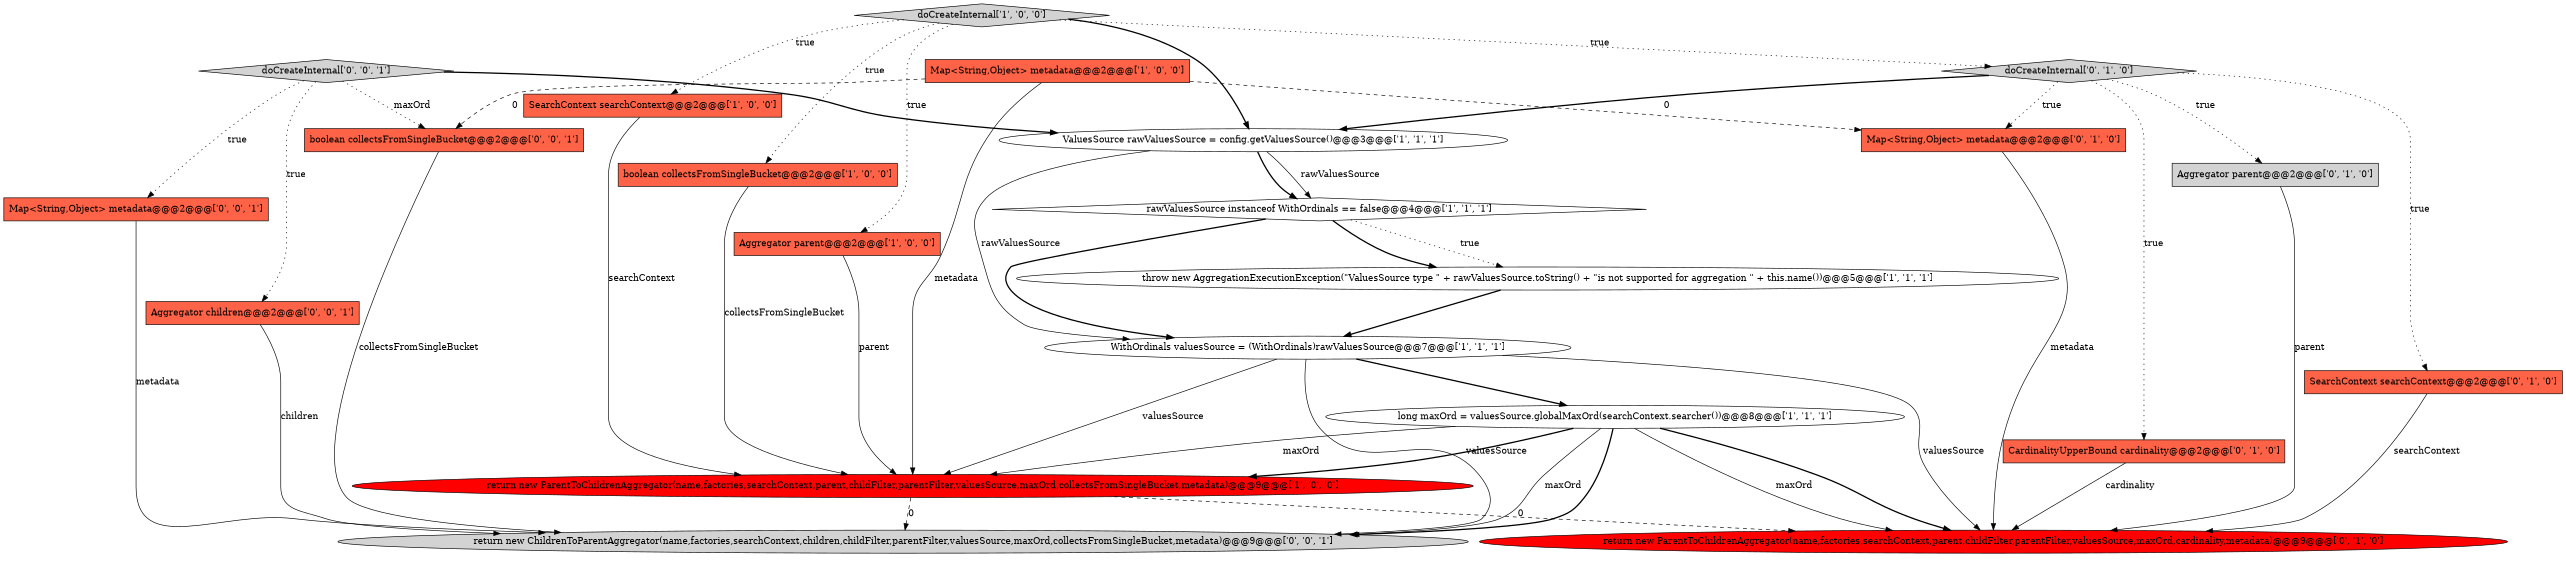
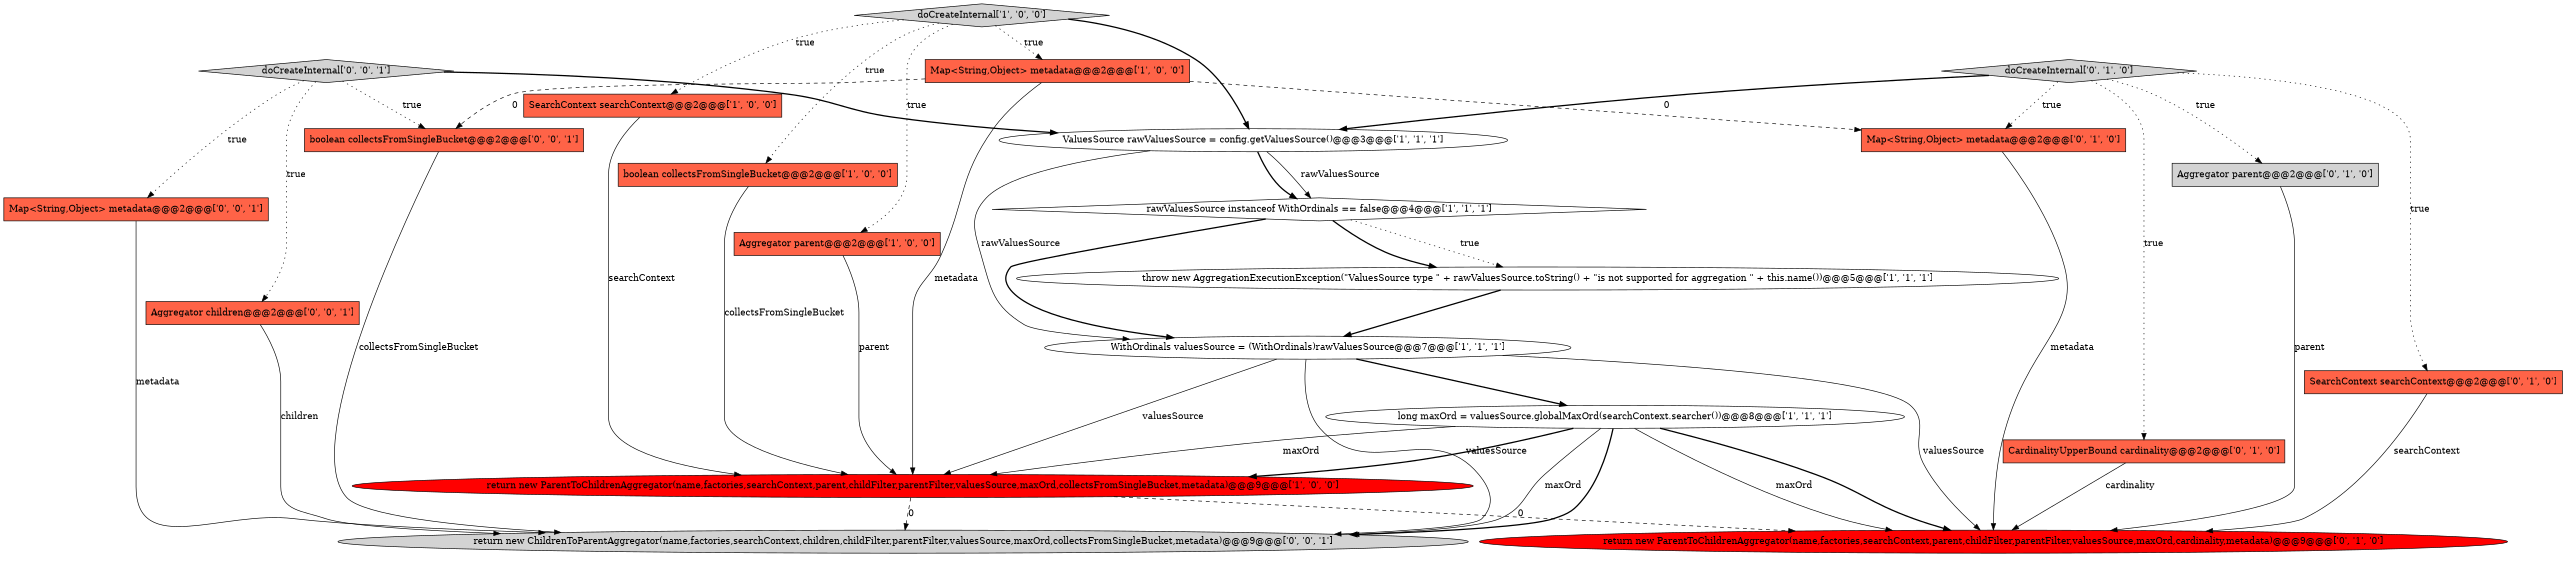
edge "doCreateInternal['1', '0', '0']" -> "doCreateInternal['0', '1', '0']": now "doCreateInternal['1', '0', '0']" -> "Map<String,Object> metadata@@@2@@@['1', '0', '0']"
edge "doCreateInternal['0', '0', '1']" -> "boolean collectsFromSingleBucket@@@2@@@['0', '0', '1']": label "maxOrd" -> "true"
